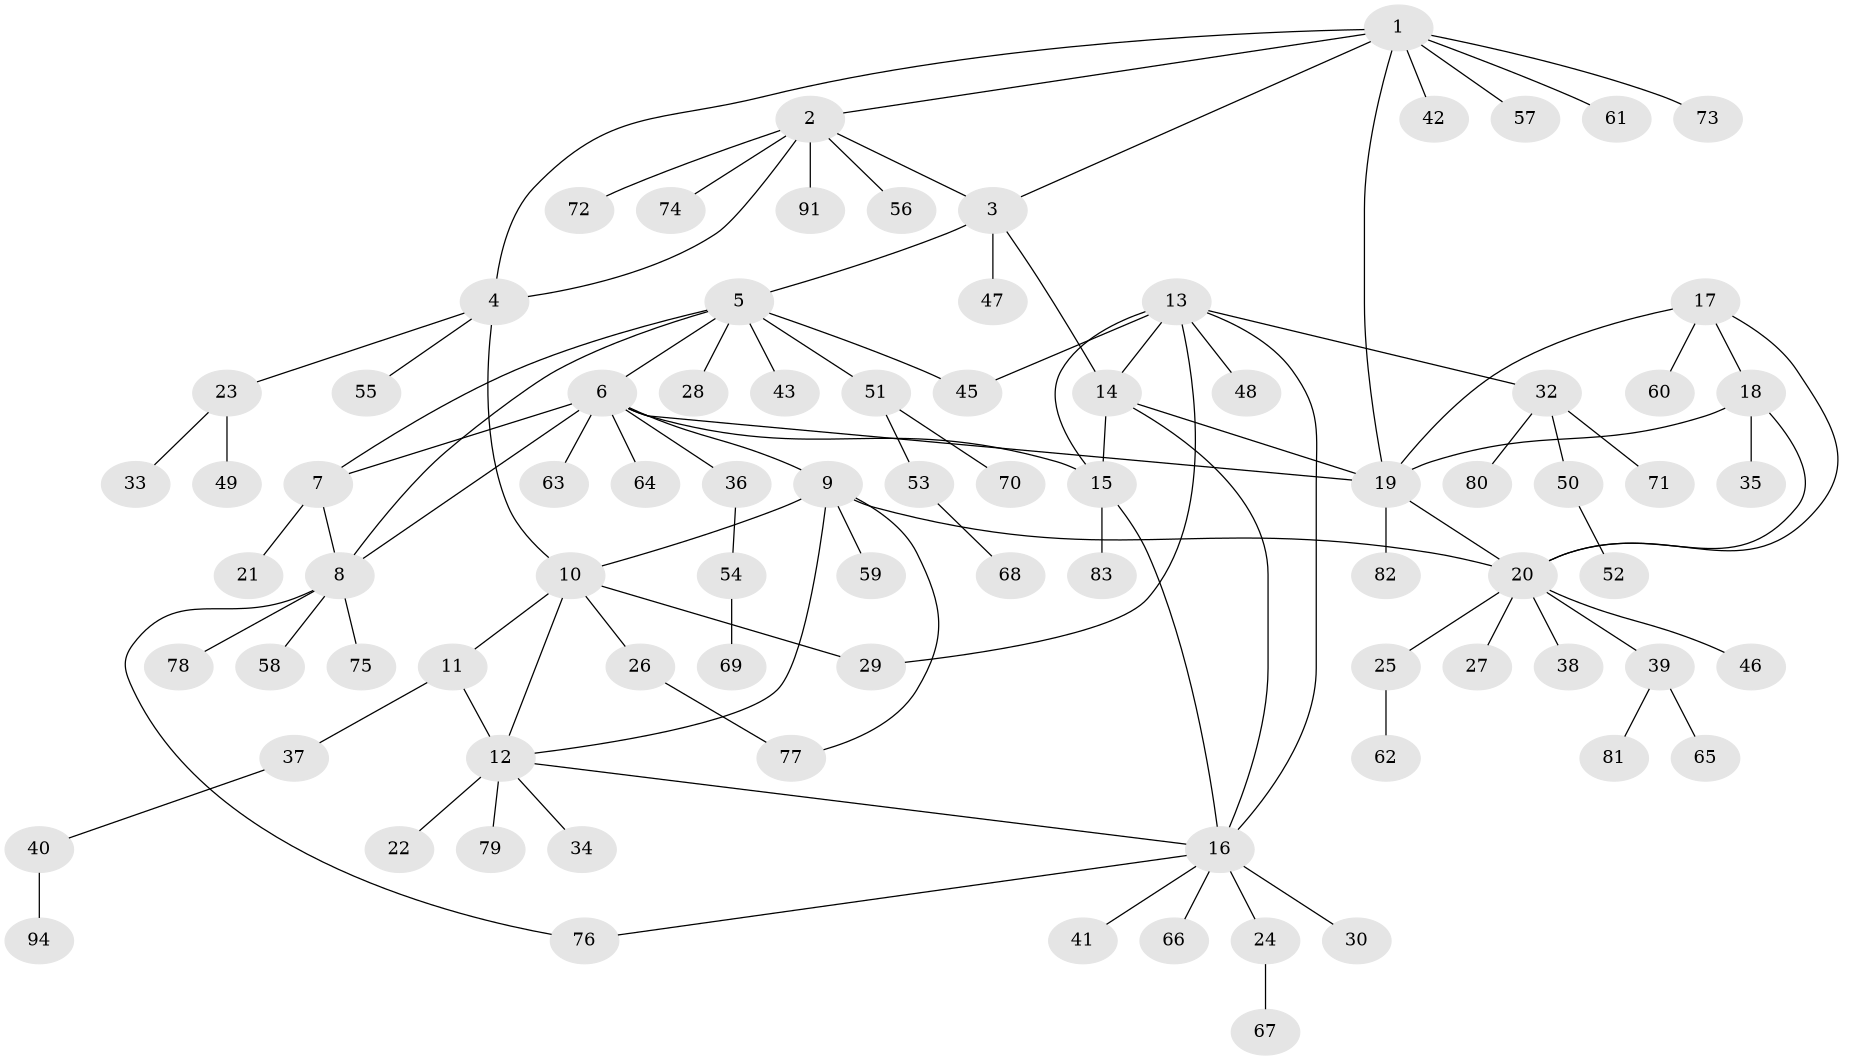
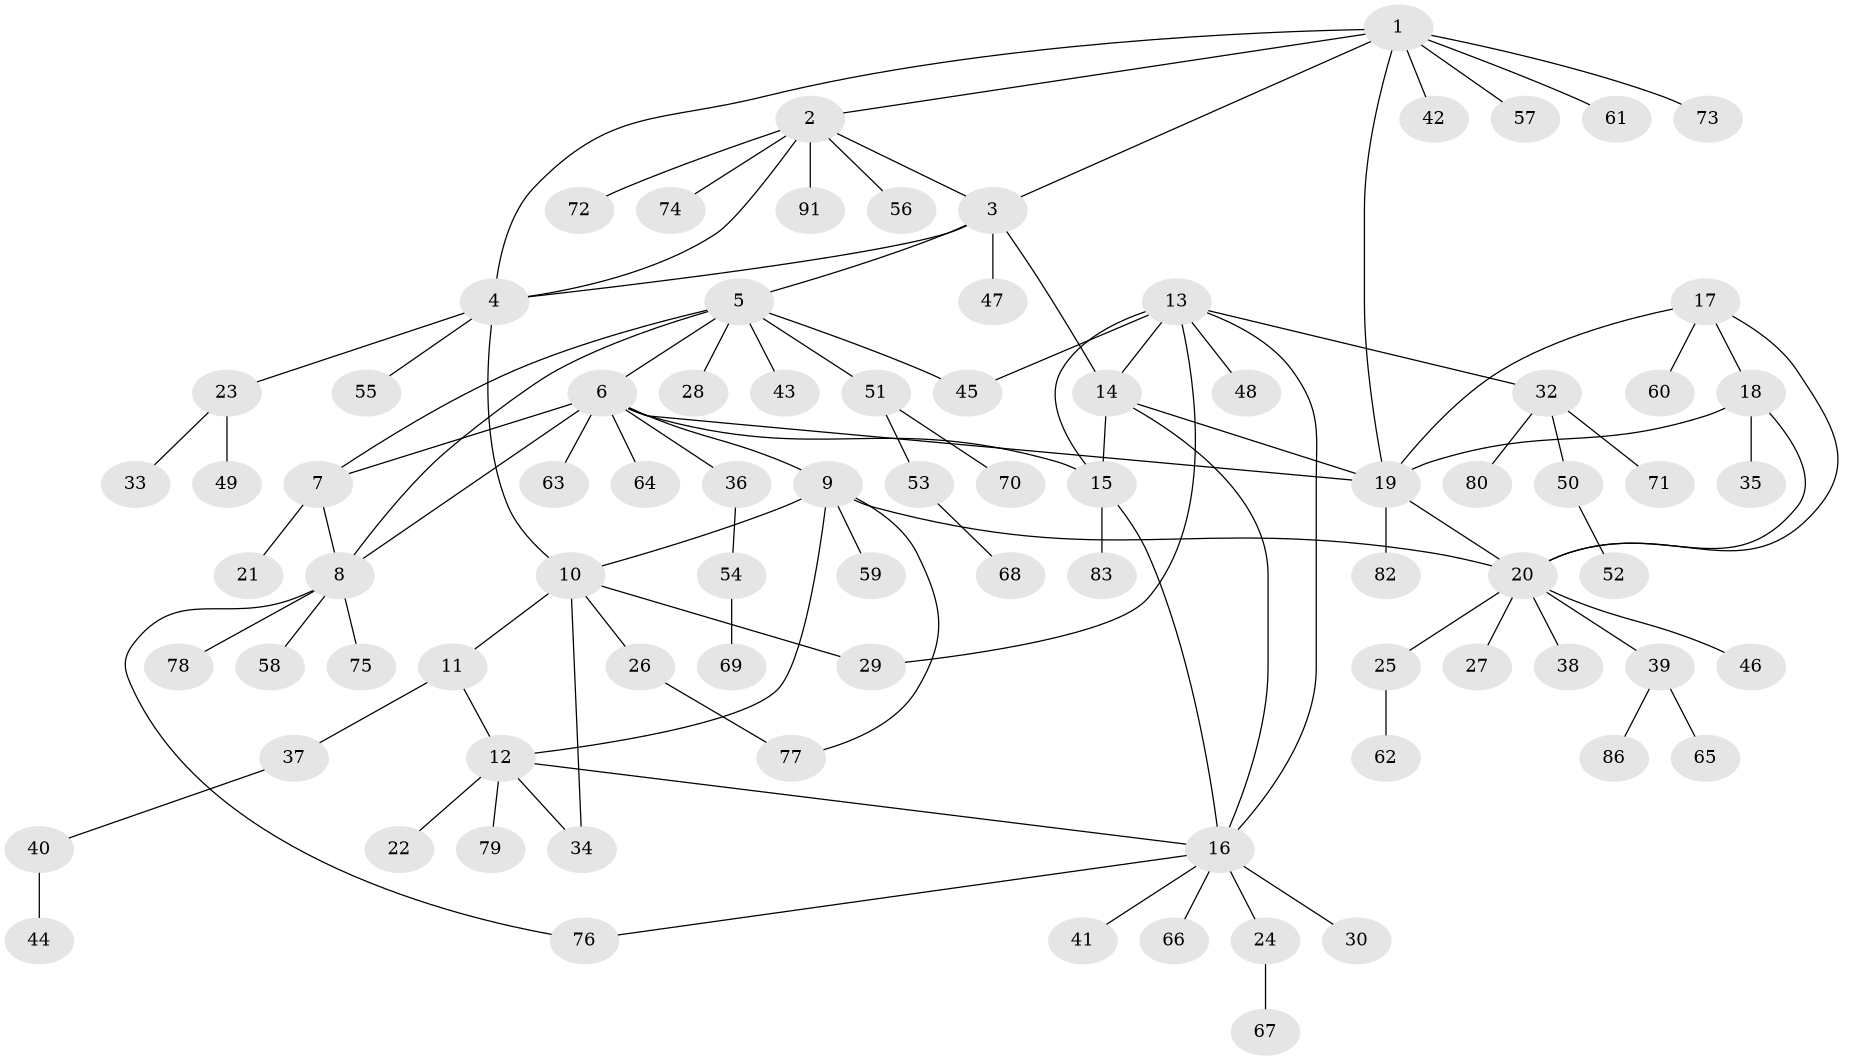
edge "3" -- "4": added
edge "10" -- "12": now "10" -- "34"
node "81": label "81" -> "86"
node "94": label "94" -> "44"
